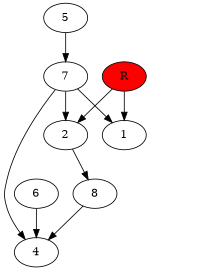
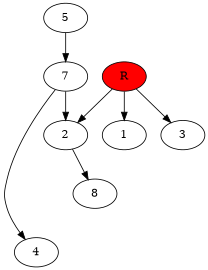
edge "7" -> "1": removed
node "3": added
node "6": removed
edge "8" -> "4": removed
